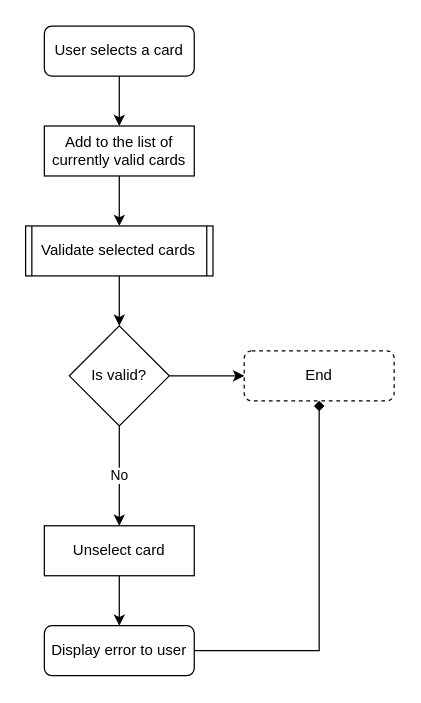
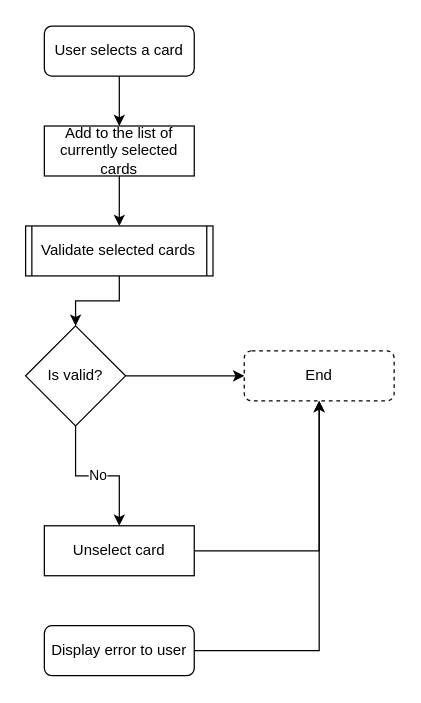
node "Add to the list of currently valid cards": label "Add to the list of currently valid cards" -> "Add to the list of currently selected cards"
node "Is valid?": moved (119, 376) -> (76, 376)
edge "Display error to user" -> "End": arrowhead diamond -> classic
edge "Unselect card" -> "Display error to user": now "Unselect card" -> "End"
